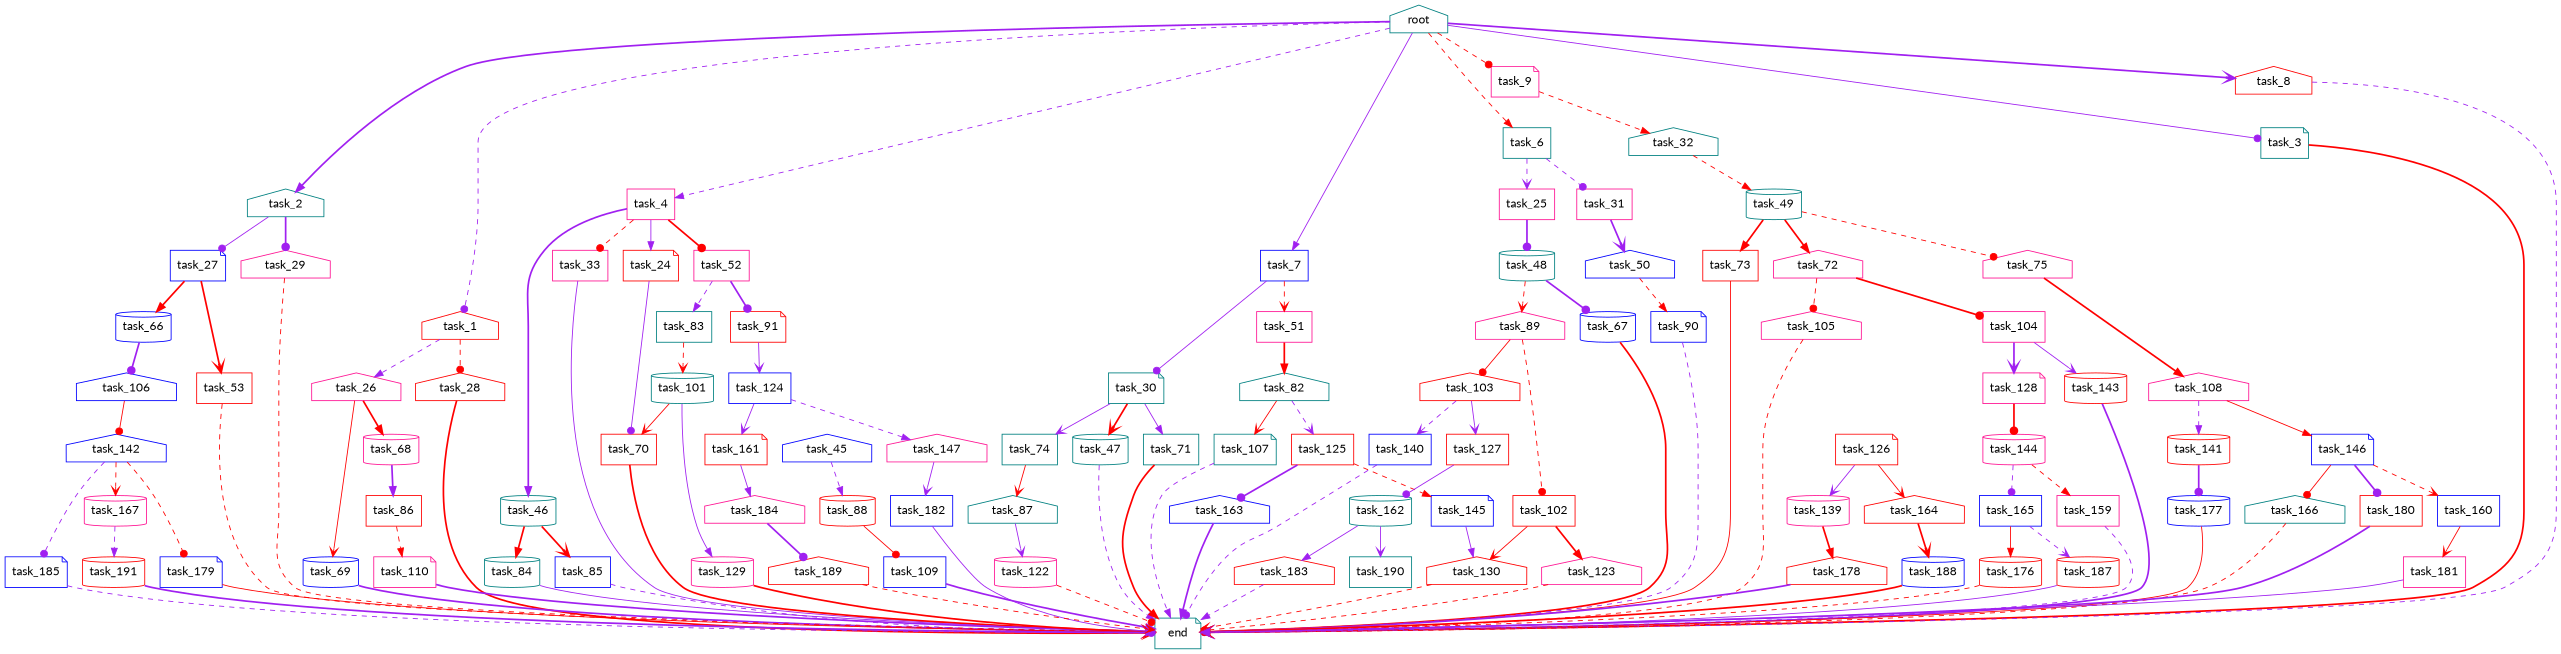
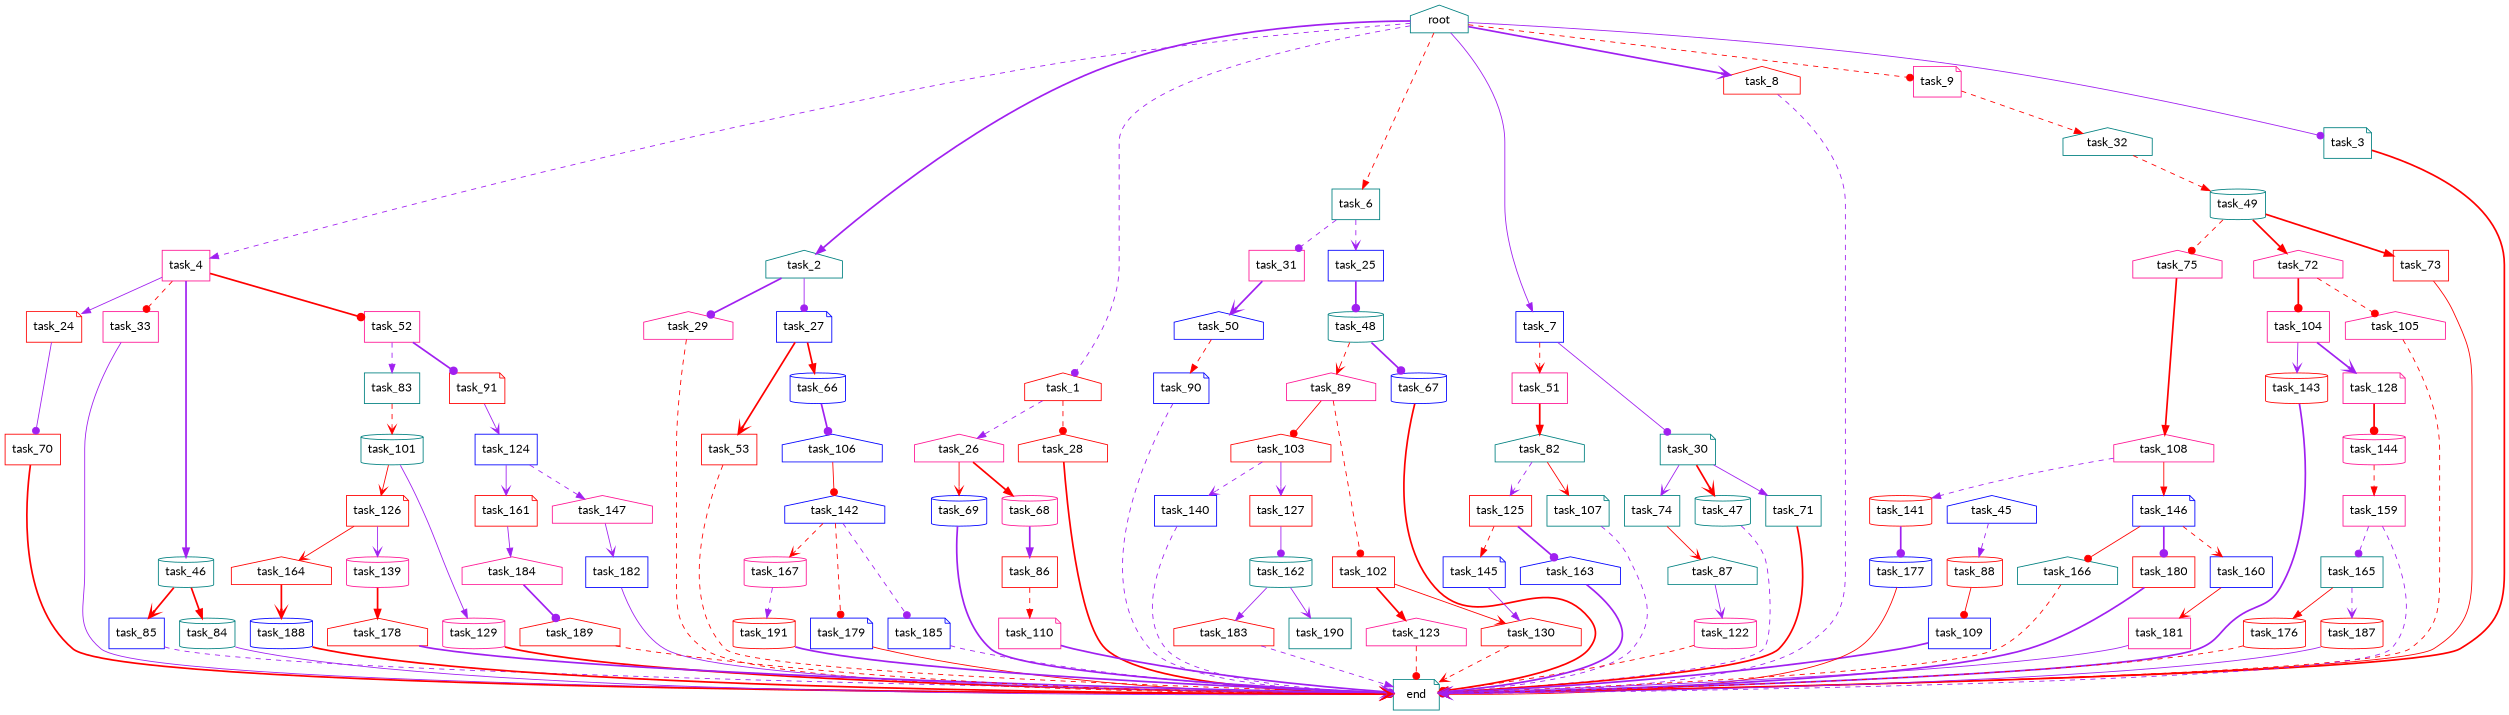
node "task_25": color deeppink -> blue
edge "task_101" -> "task_70": now "task_101" -> "task_126"
edge "task_144" -> "task_165": now "task_159" -> "task_165"
node "task_165": color blue -> teal
